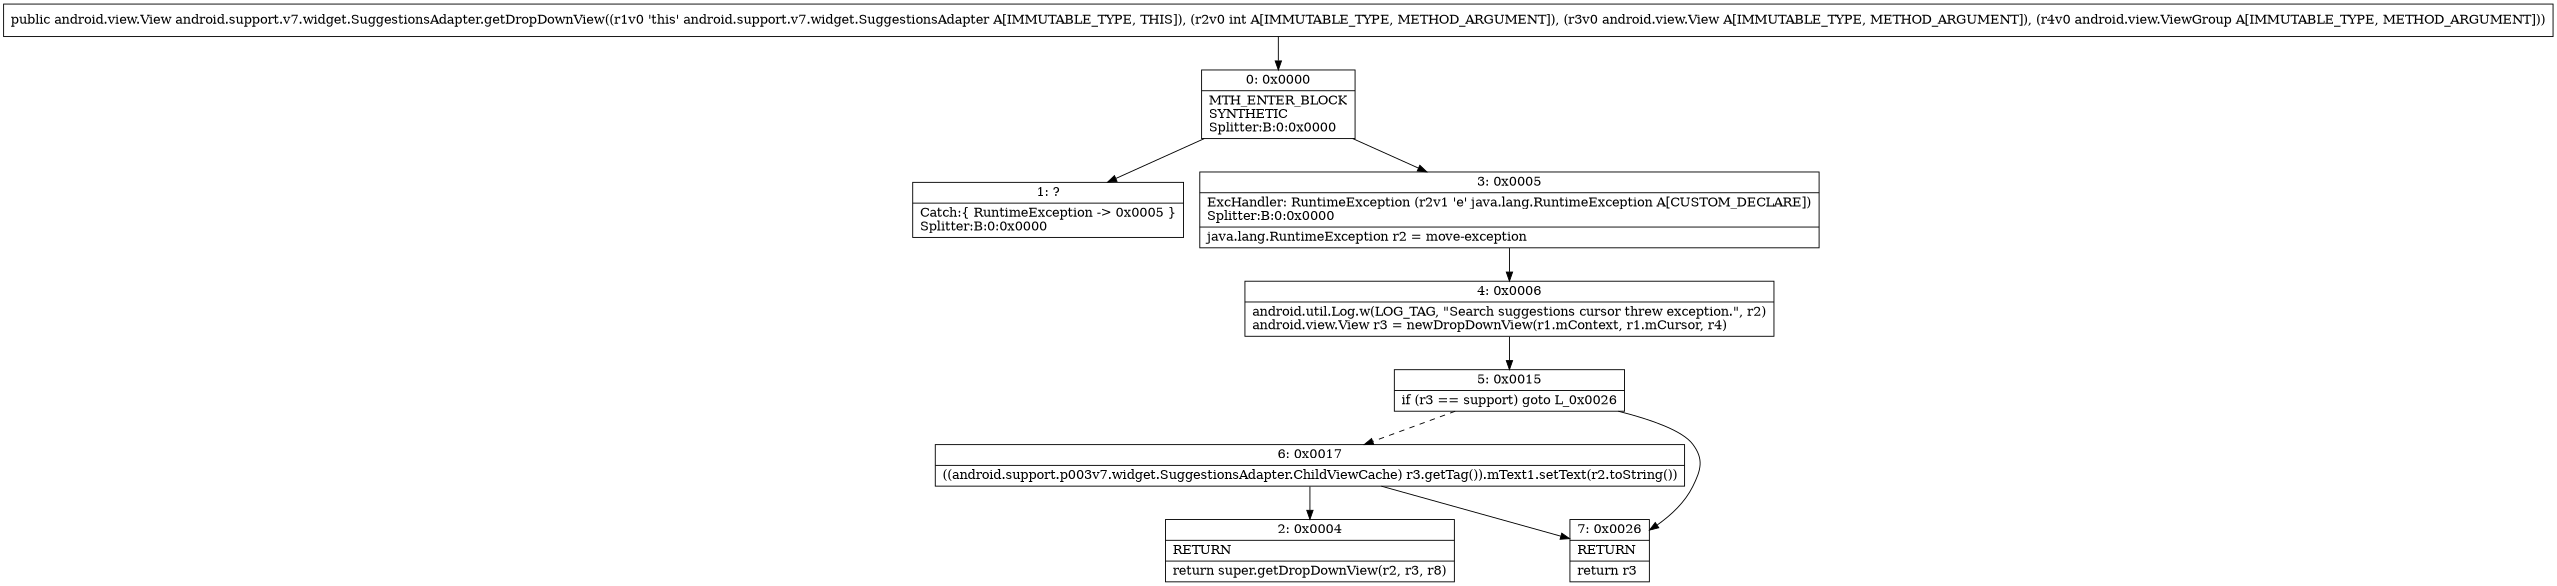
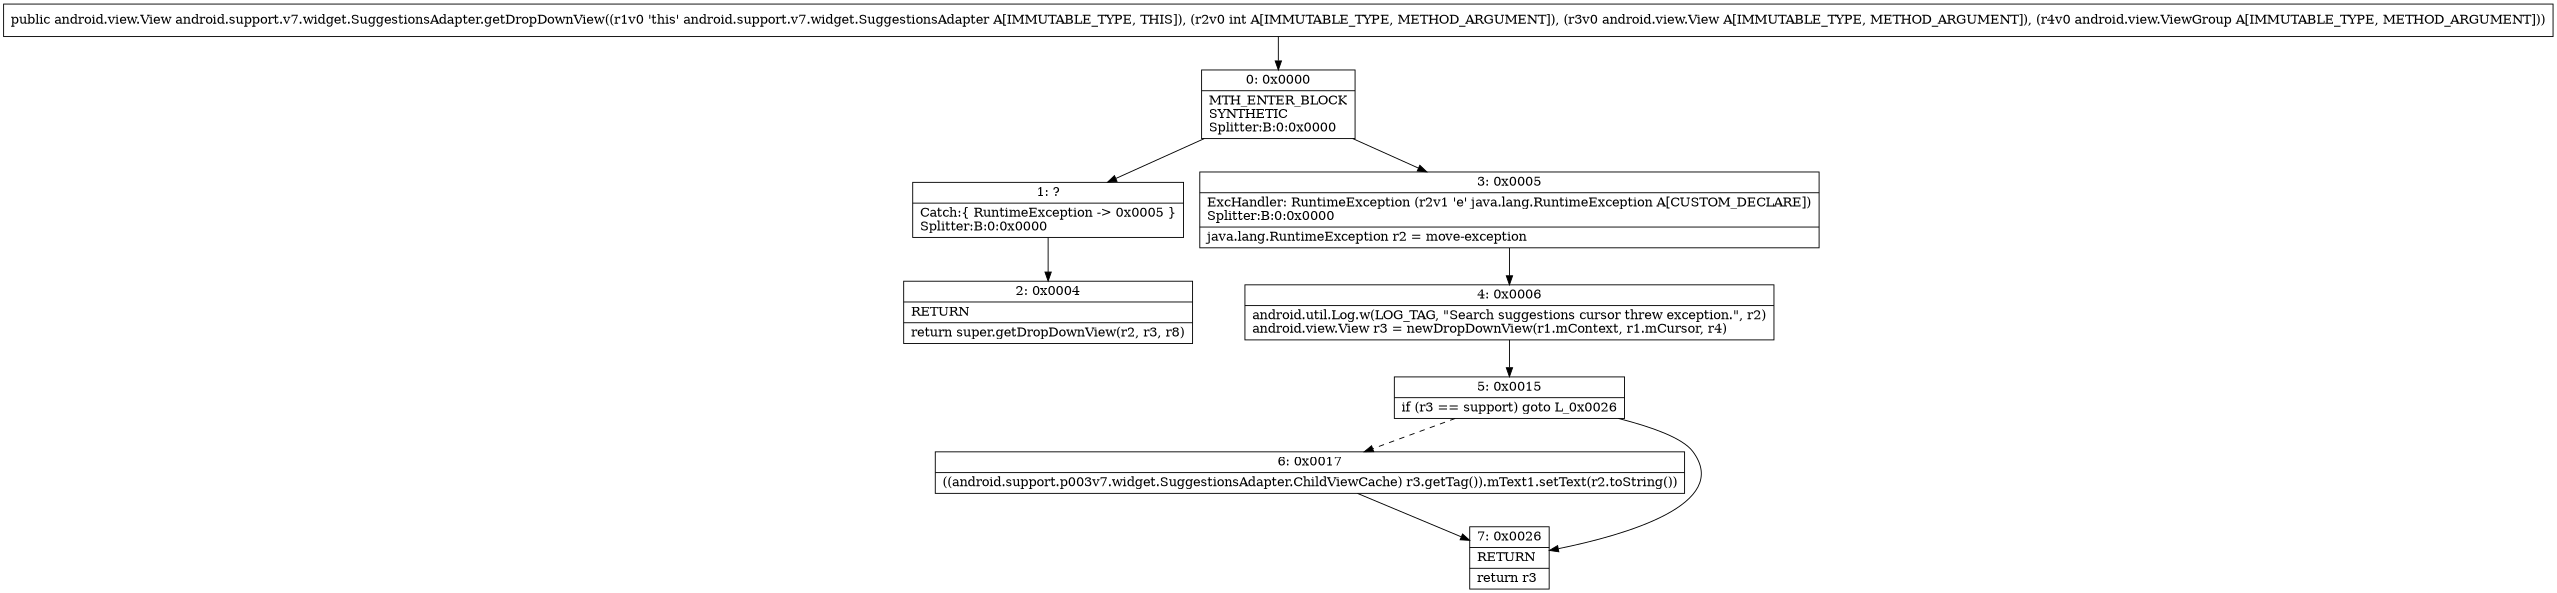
edge "6: 0x0017" -> "2: 0x0004": now "1: ?" -> "2: 0x0004"
